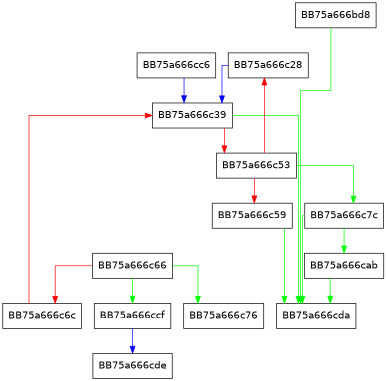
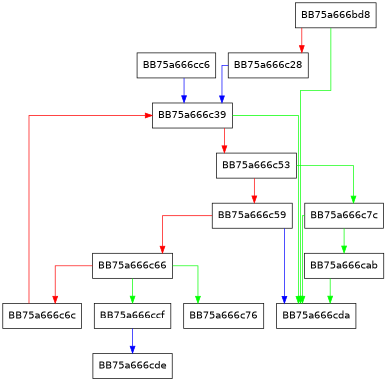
edge "BB75a666c53" -> "BB75a666c28": now "BB75a666bd8" -> "BB75a666c28"
edge "BB75a666c59" -> "BB75a666c66": added
edge "BB75a666c59" -> "BB75a666cda": color green -> blue
